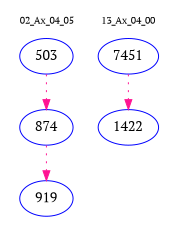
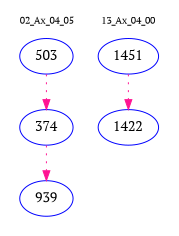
node "7451": label "7451" -> "1451"
node "874": label "874" -> "374"
node "919": label "919" -> "939"
